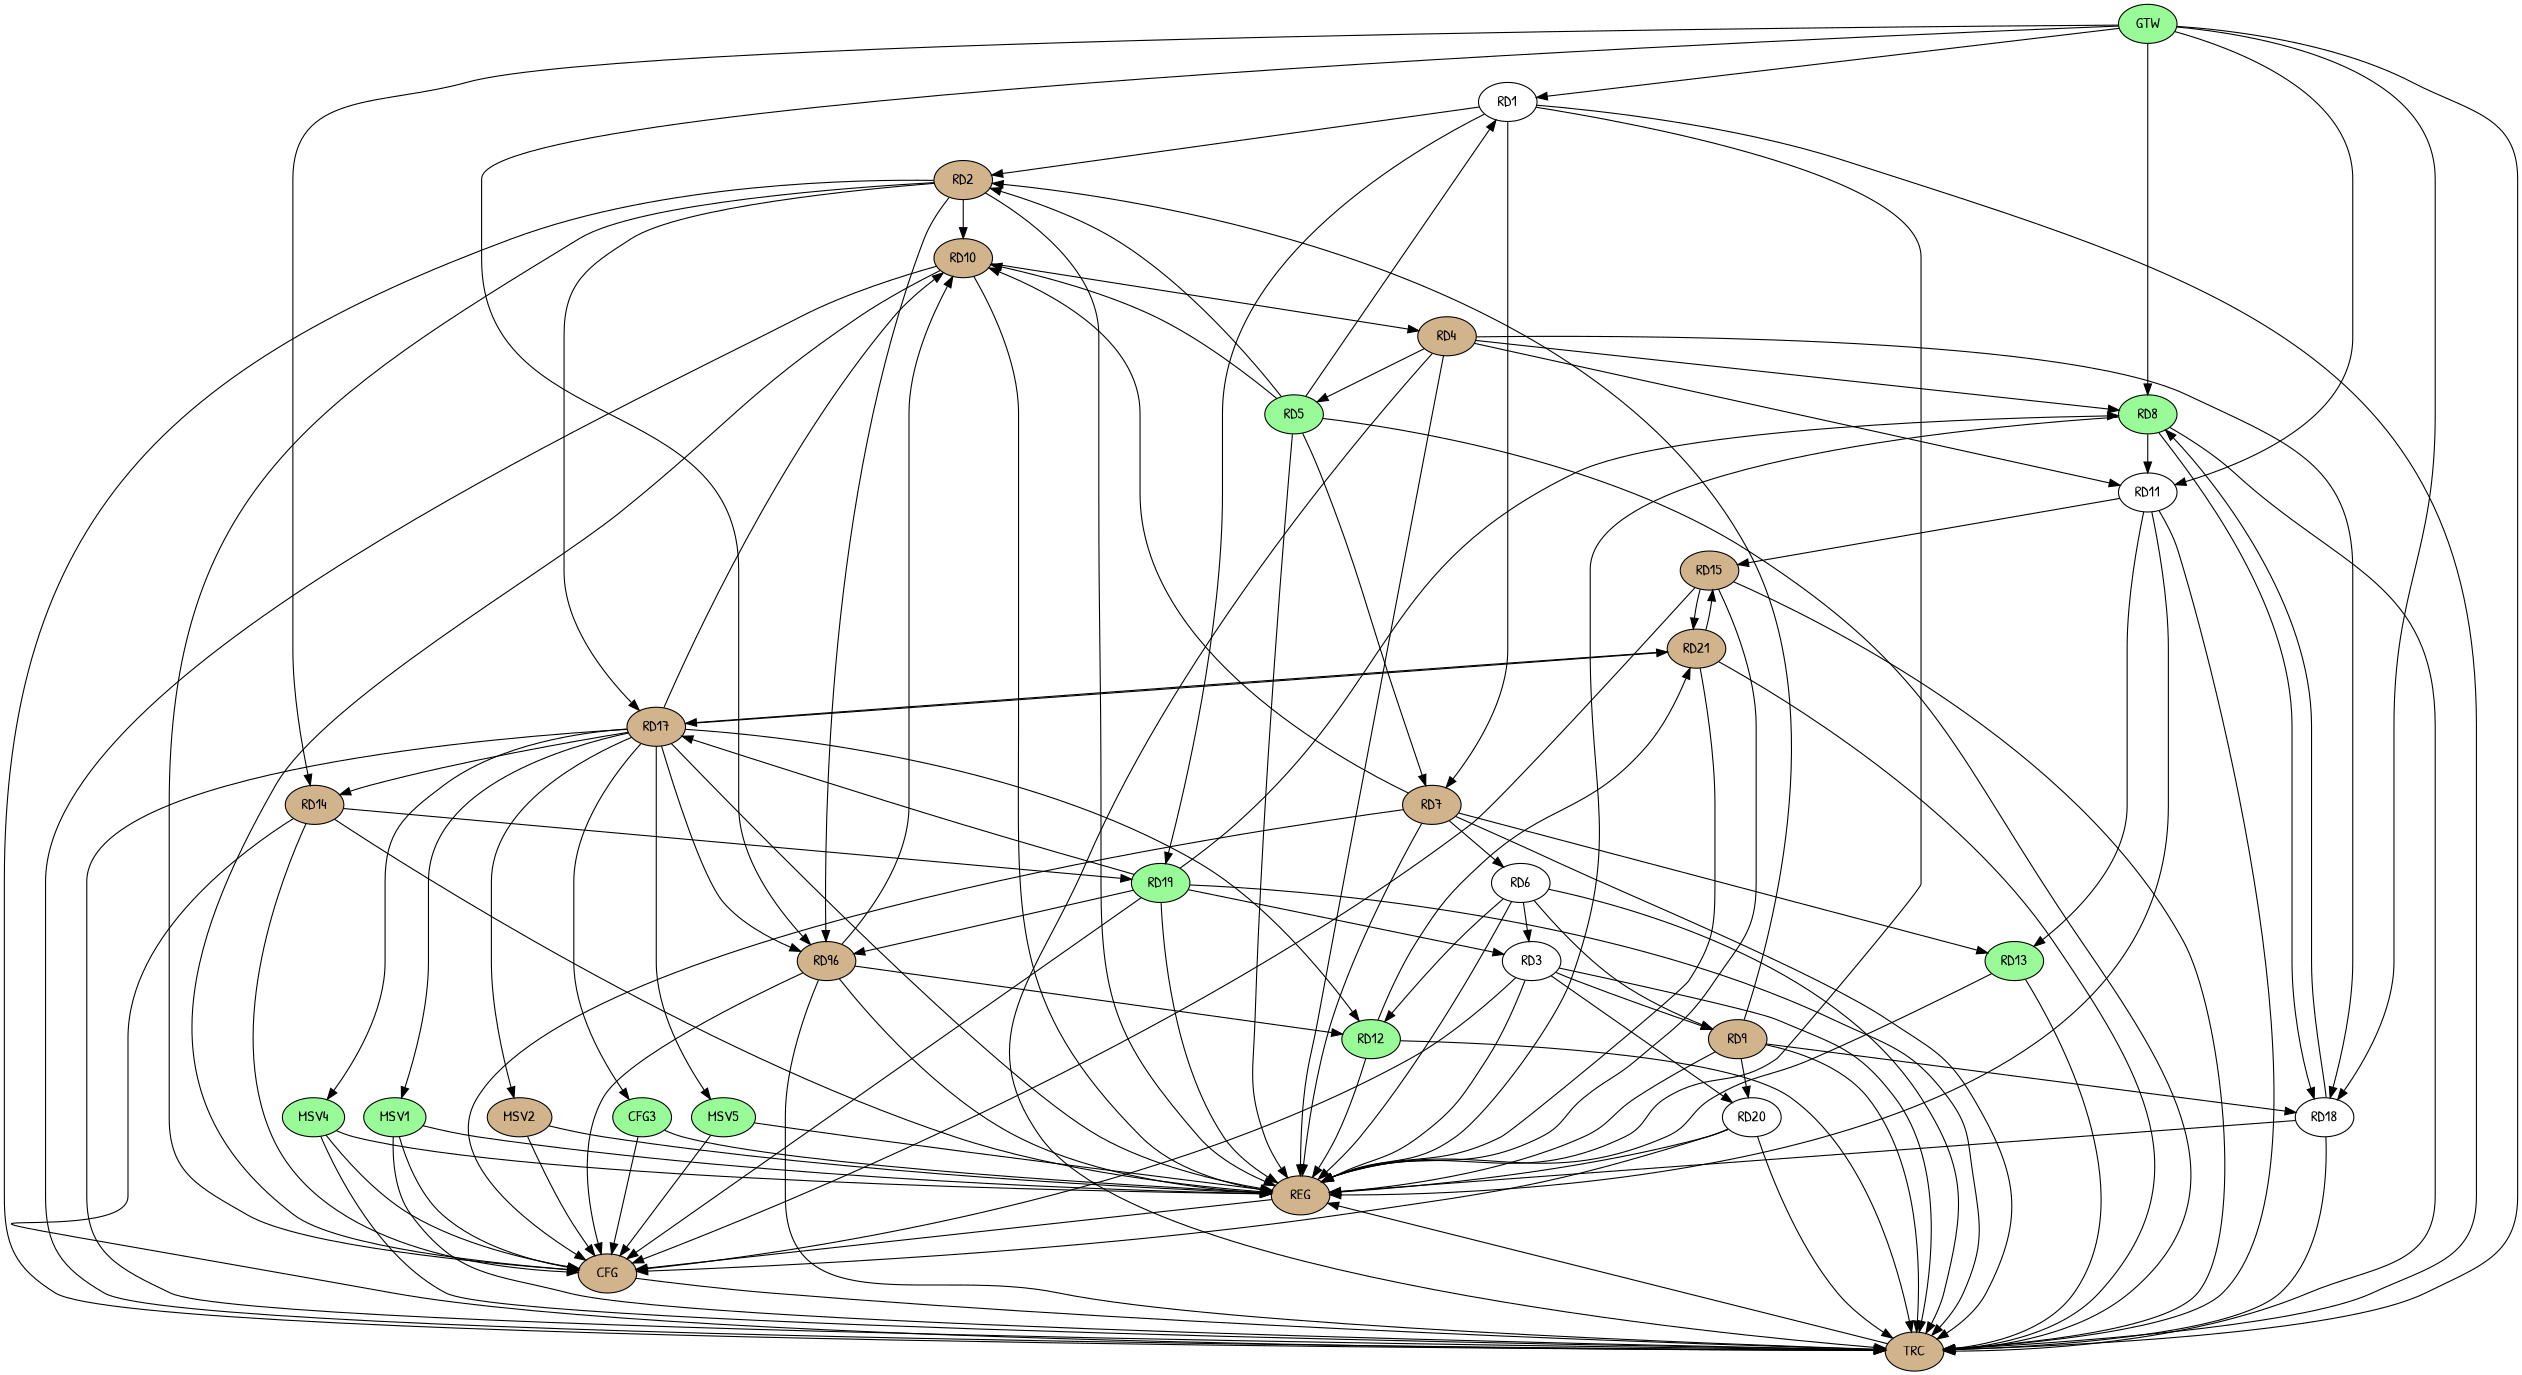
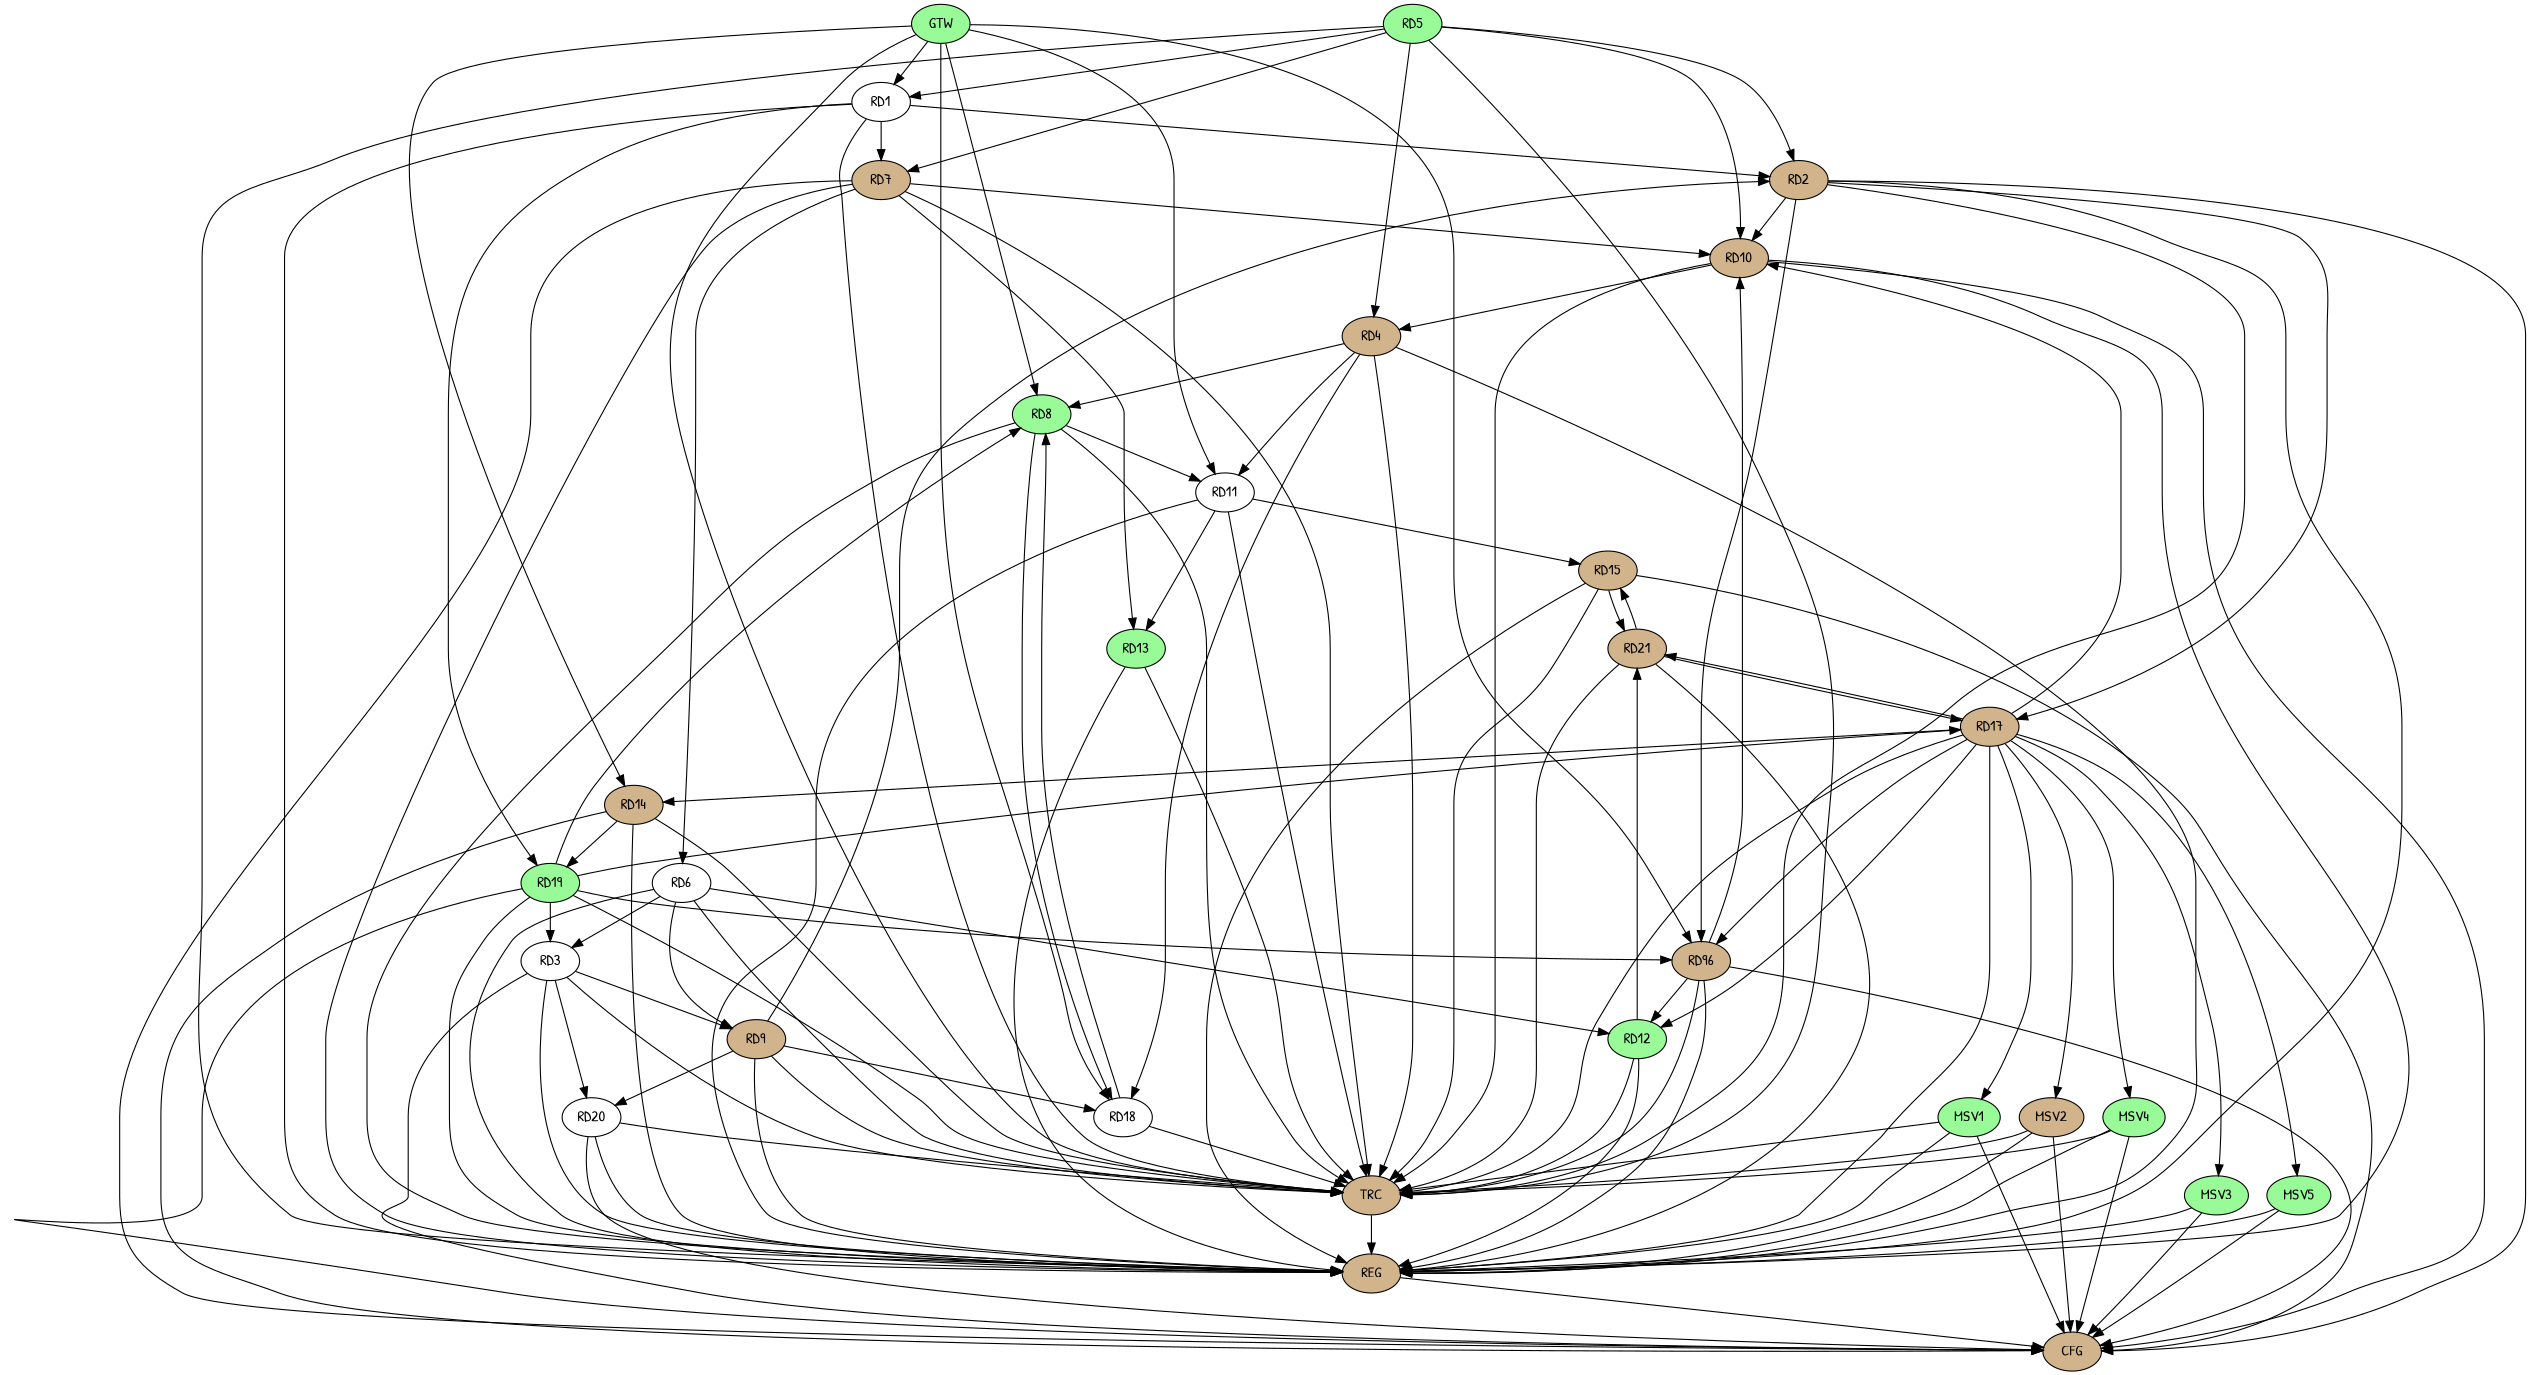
edge "RD4" -> "RD5": reversed
node "CFG3": label "CFG3" -> "MSV3"
edge "RD18" -> "REG": removed
edge "CFG" -> "TRC": now "MSV2" -> "TRC"
